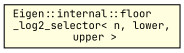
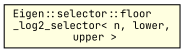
node "Eigen::internal::floor _log2_selector< n, lower, upper >": label "Eigen::internal::floor _log2_selector< n, lower, upper >" -> "Eigen::selector::floor _log2_selector< n, lower, upper >"
